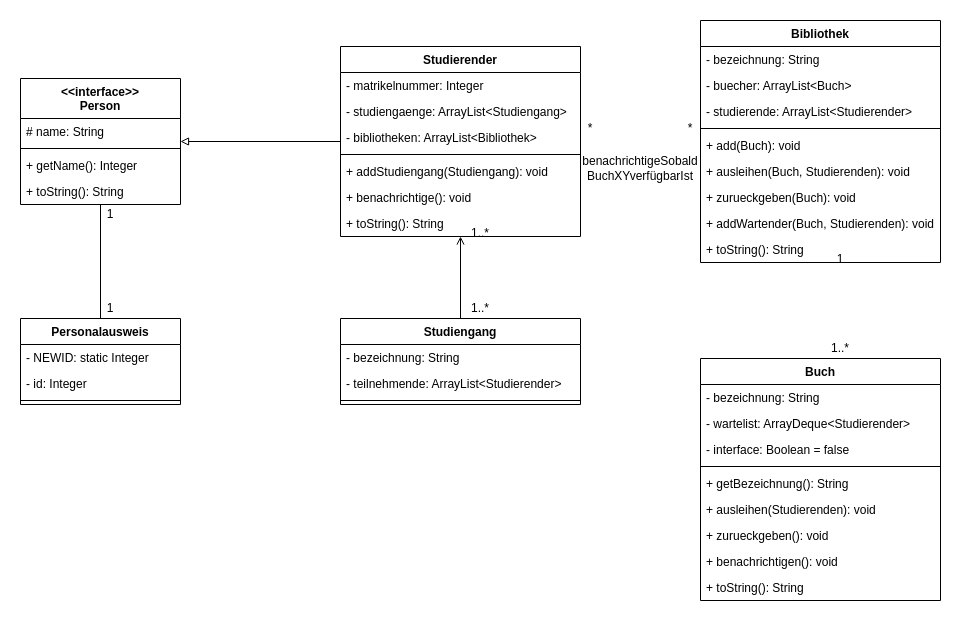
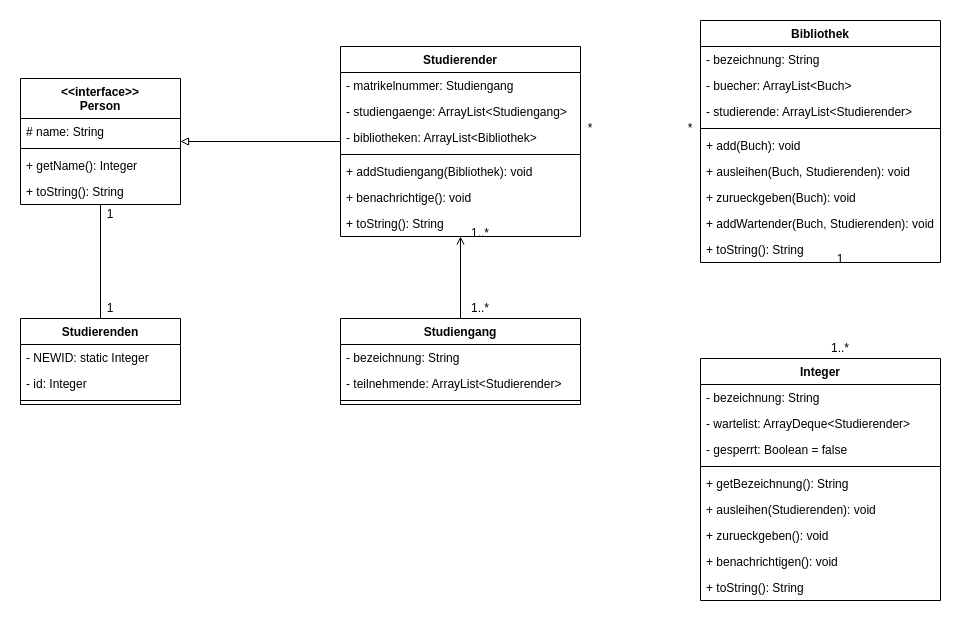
node "- matrikelnummer: Integer": label "- matrikelnummer: Integer" -> "- matrikelnummer: Studiengang"
node "benachrichtigeSobald BuchXYverfügbarIst": removed
node "+ addStudiengang(Studiengang): void": label "+ addStudiengang(Studiengang): void" -> "+ addStudiengang(Bibliothek): void"
node "Personalausweis": label "Personalausweis" -> "Studierenden"
node "Buch": label "Buch" -> "Integer"
node "- interface: Boolean = false": label "- interface: Boolean = false" -> "- gesperrt: Boolean = false"
